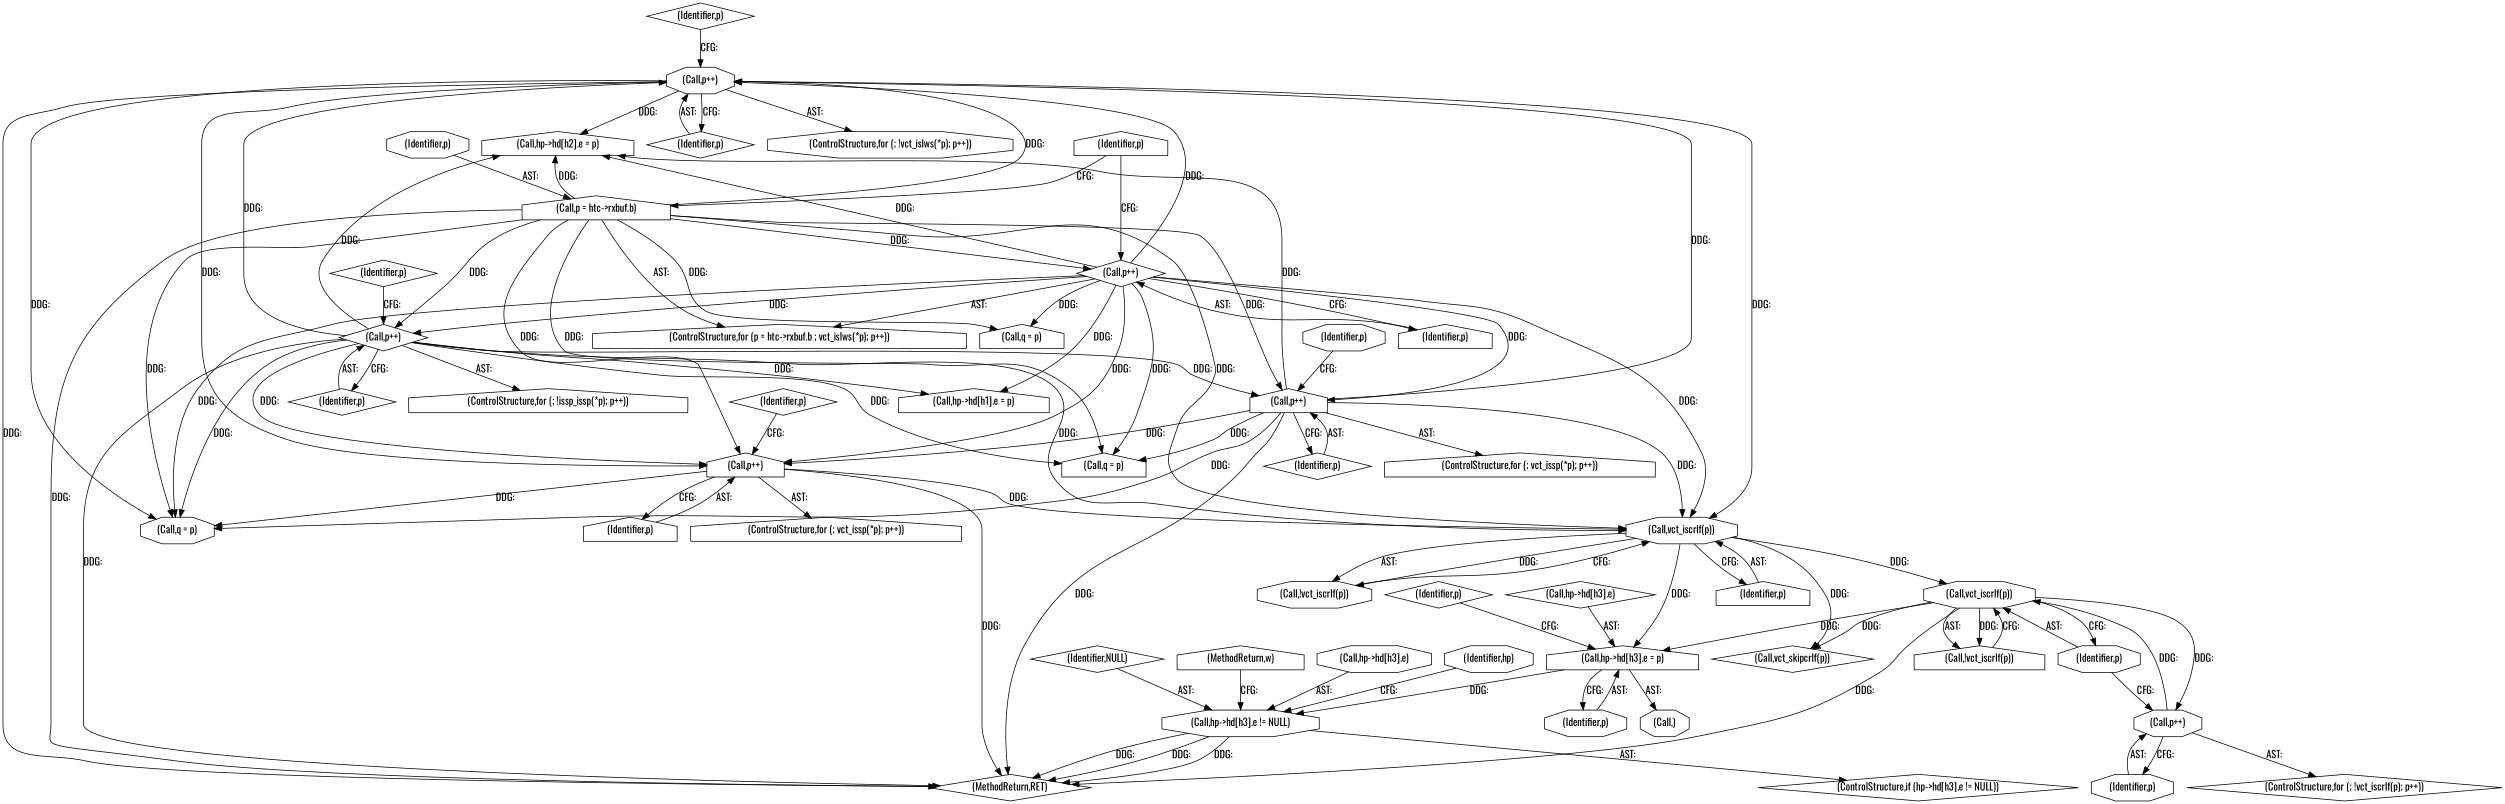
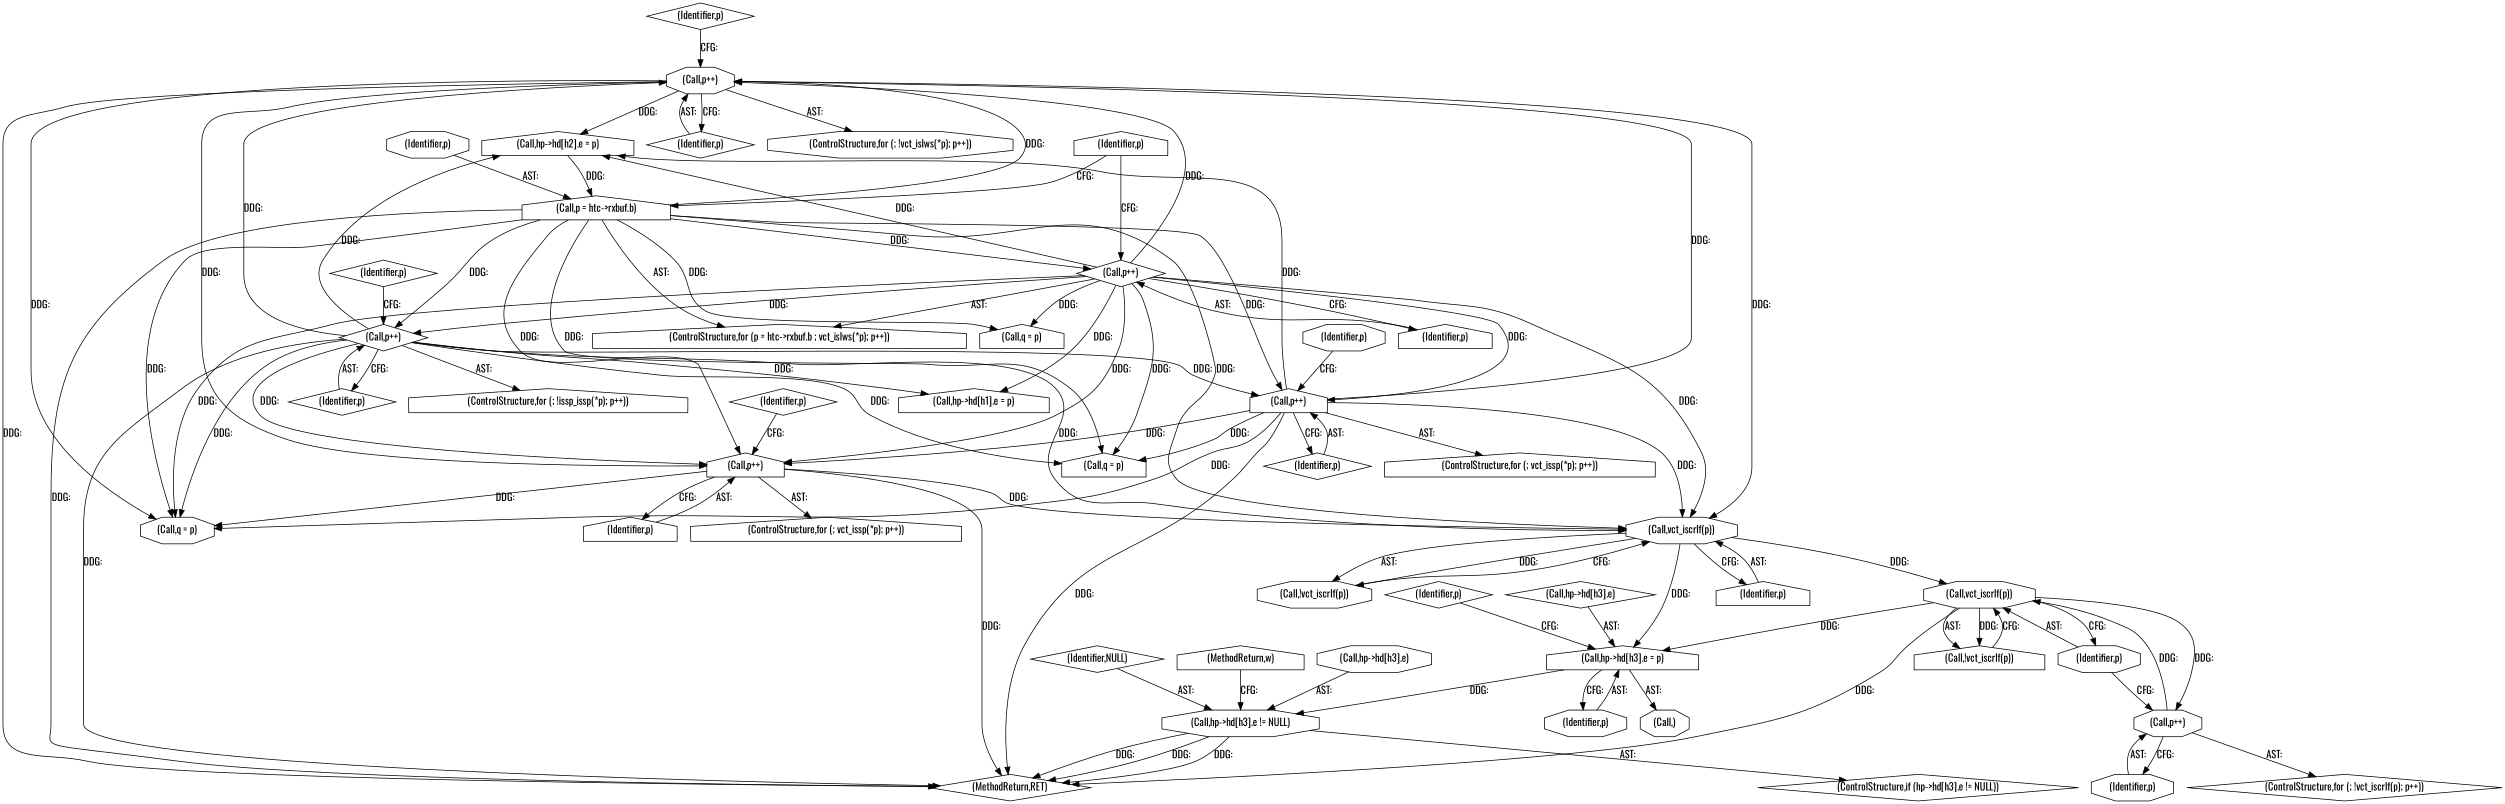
edge "(Call,p = htc->rxbuf.b)" -> "(Call,hp->hd[h2].e = p)": reversed
node "(Identifier,hp)": removed
node "(Call,vct_skipcrlf(p))": removed
